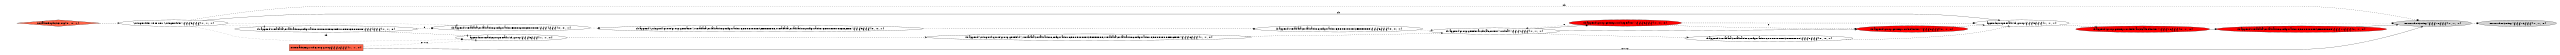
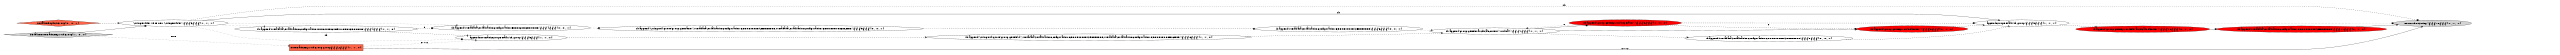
node "return sb.toString()@@@13@@@['1', '1', '0']": removed
node "serializeAutomaticKeywordGroup['1', '0', '0']": added
